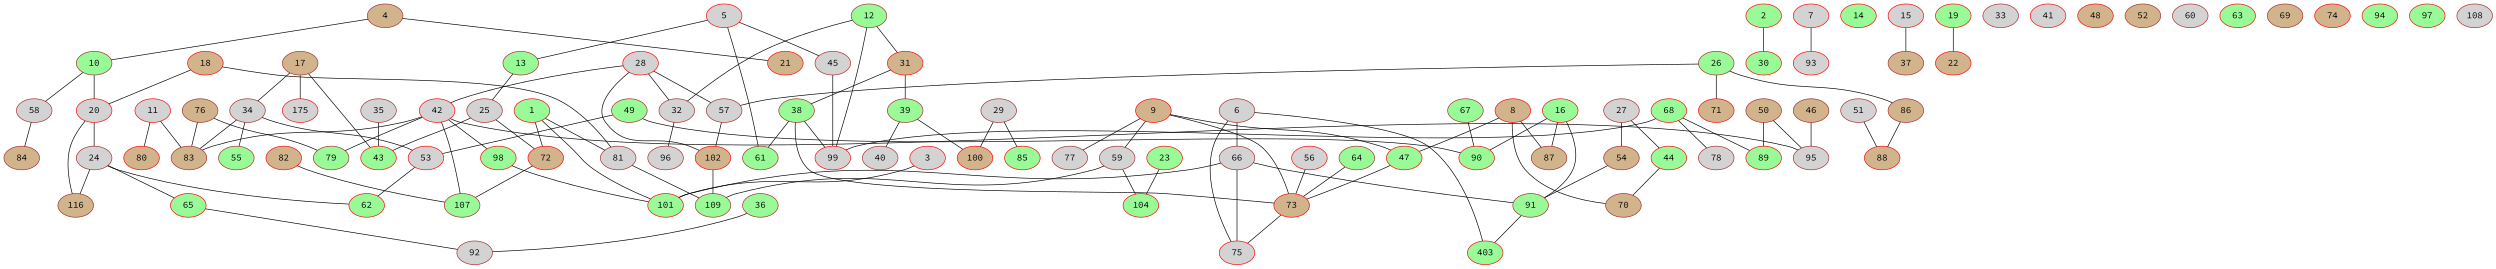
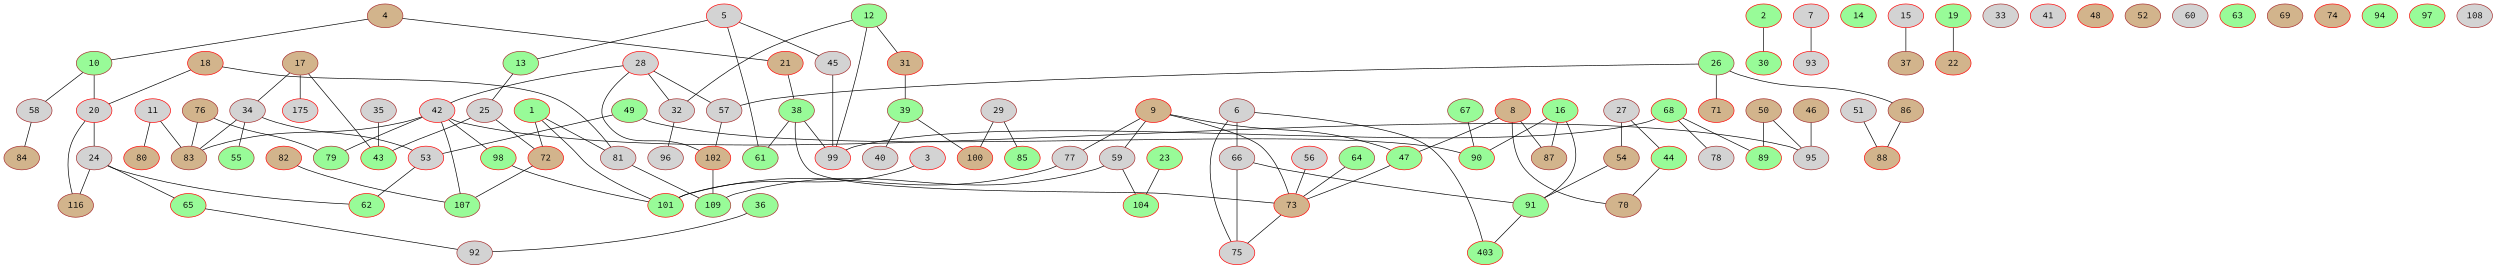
edge "31" -- "38": now "21" -- "38"
edge "66" -- "101": now "77" -- "101"
